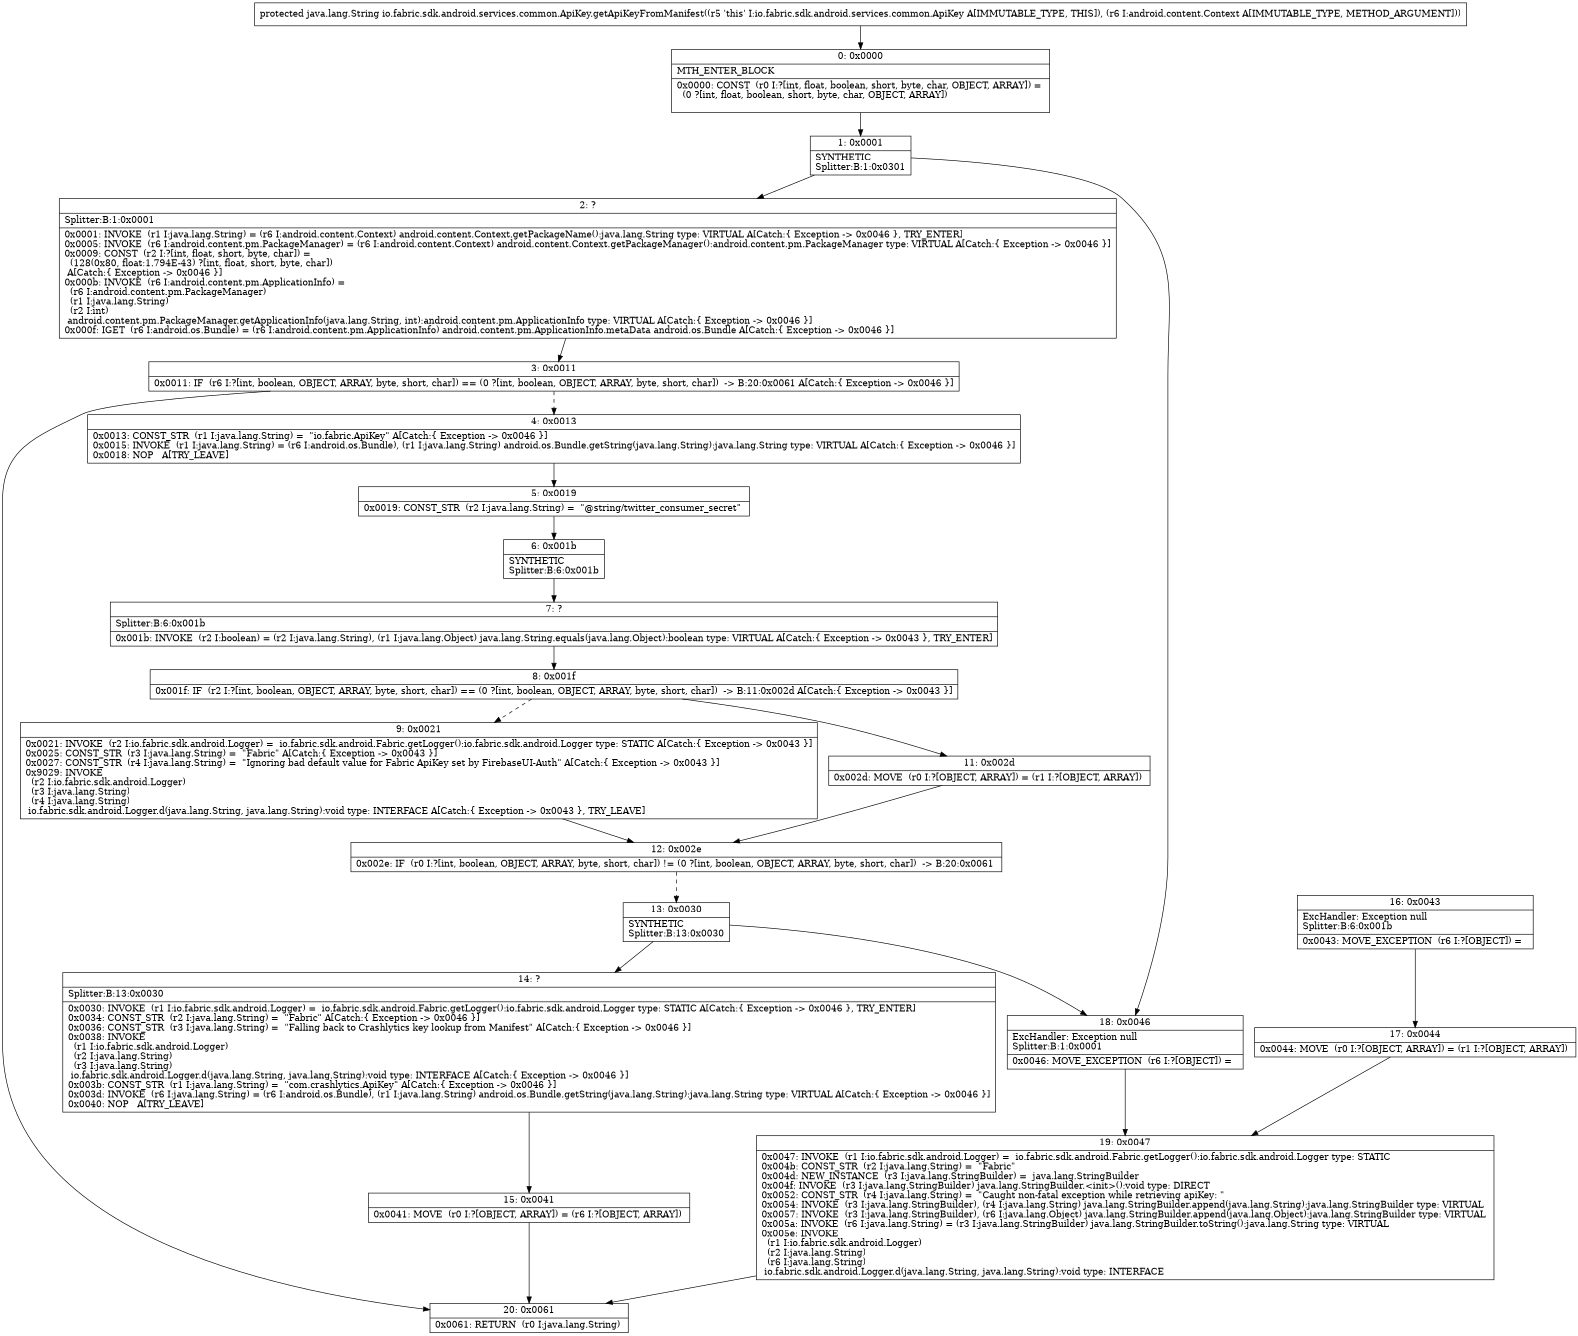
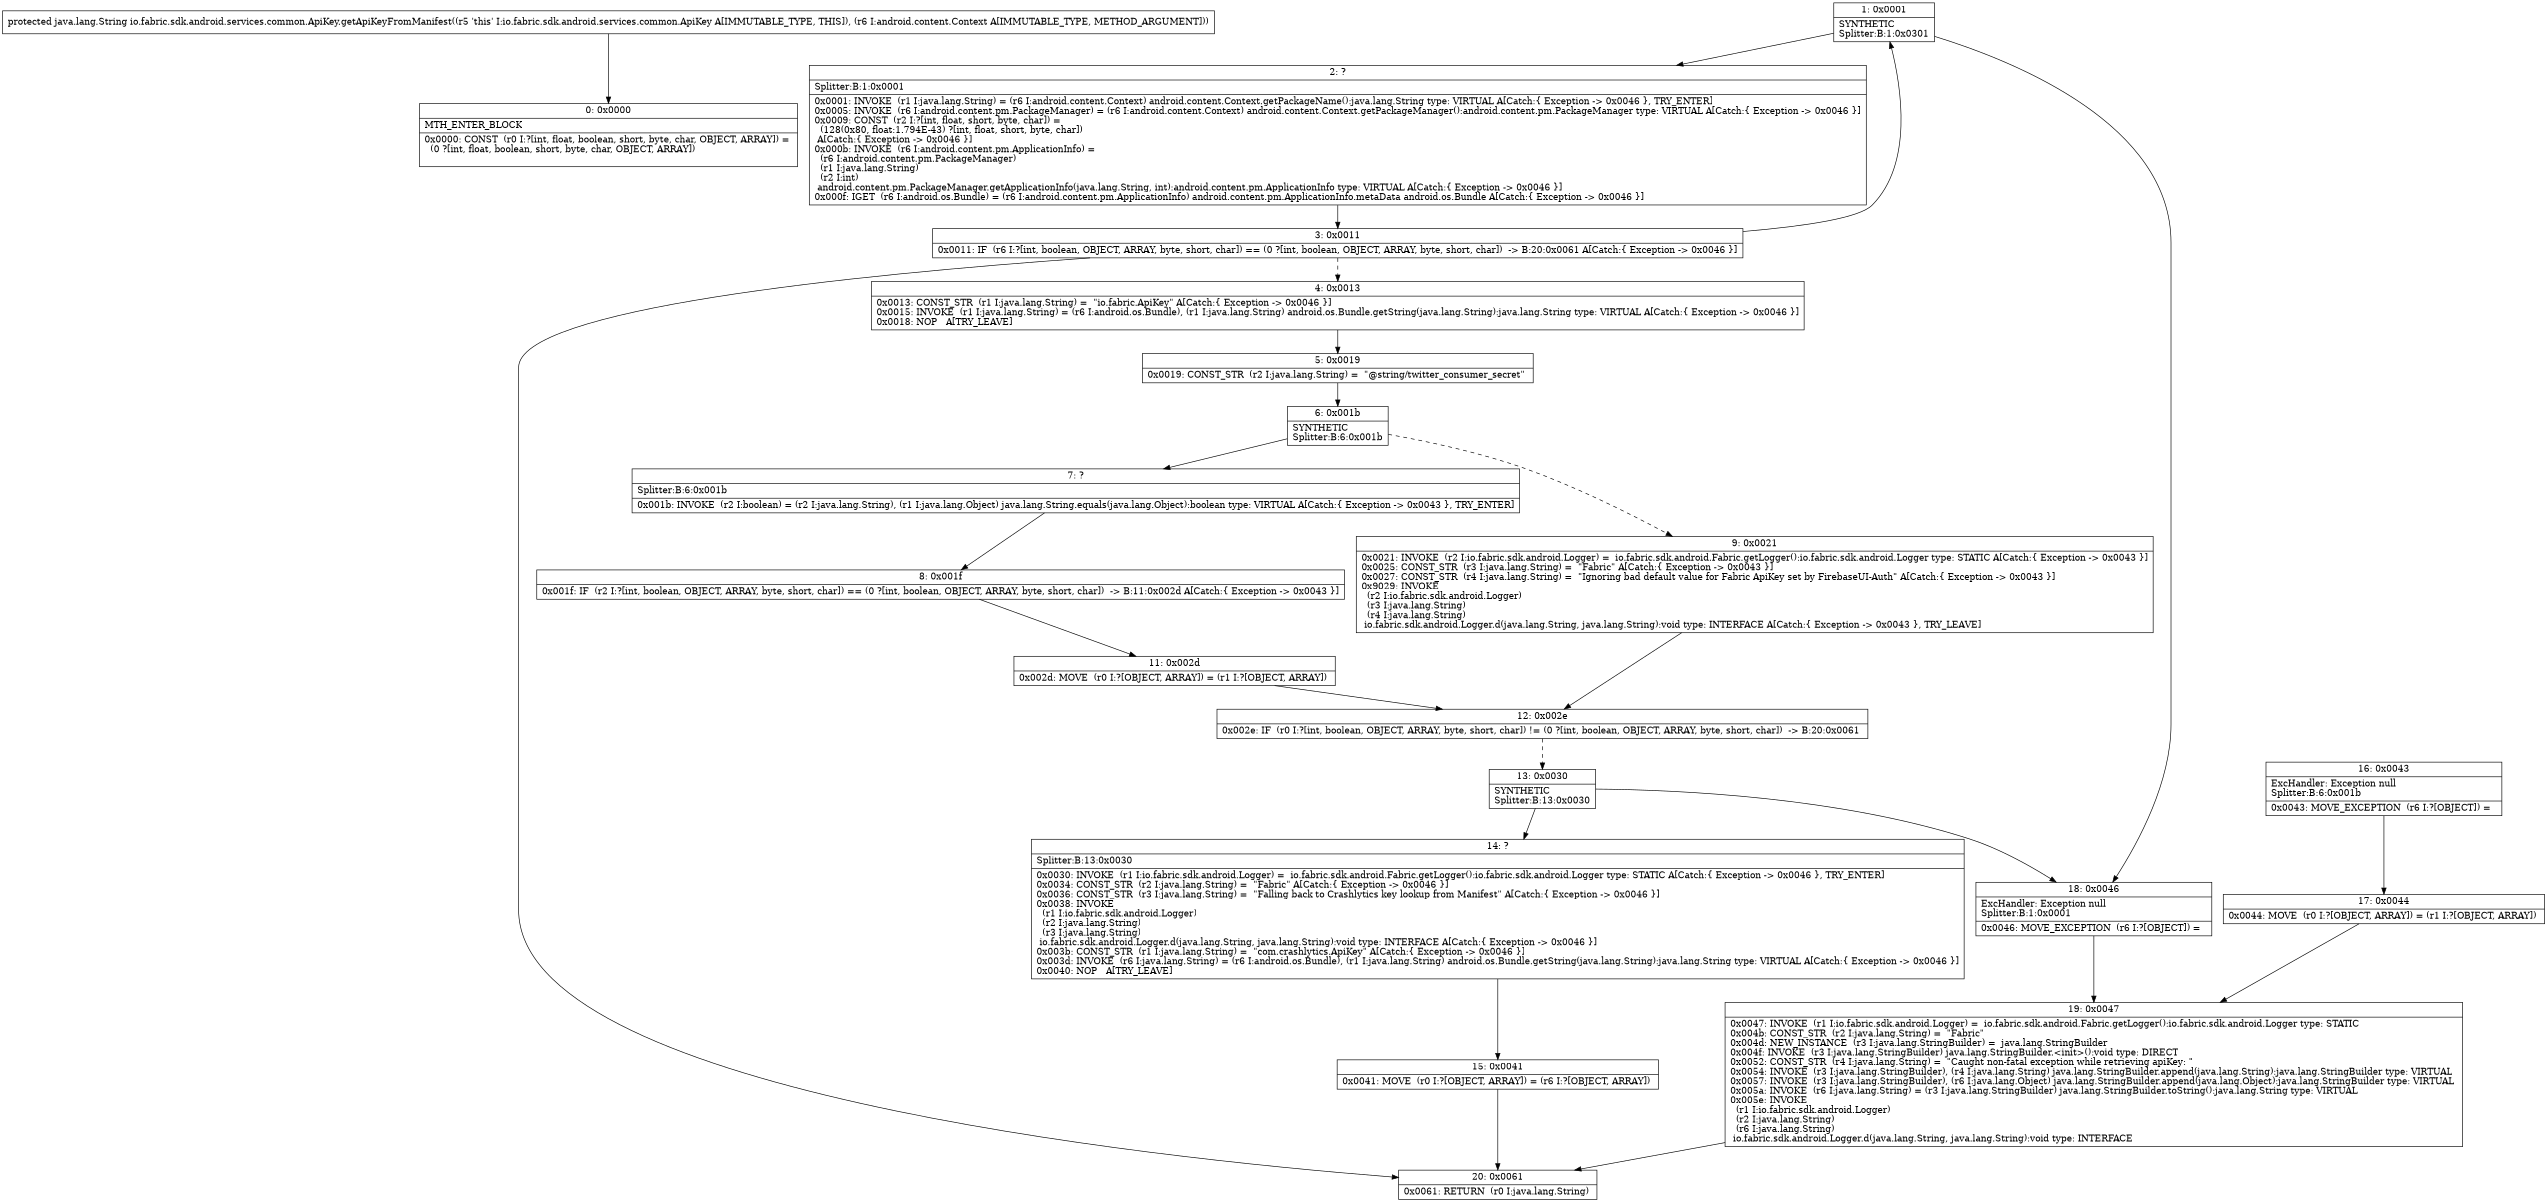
edge "0: 0x0000" -> "1: 0x0001": now "3: 0x0011" -> "1: 0x0001"
edge "8: 0x001f" -> "9: 0x0021": now "6: 0x001b" -> "9: 0x0021"
